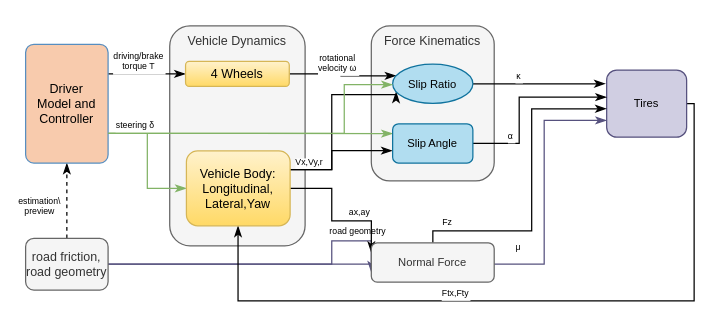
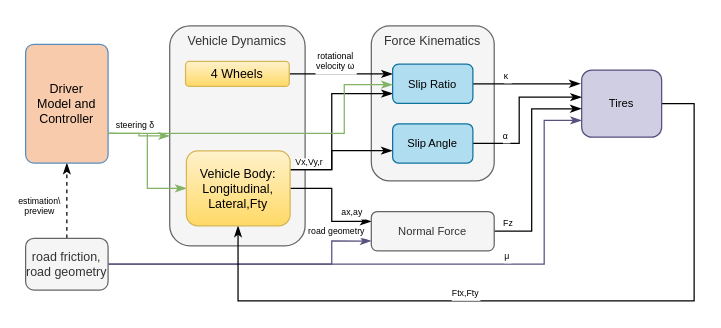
edge "Driver Model and Controller" -> "4 Wheels": removed, label "driving/brake torque T"
node "Slip Ratio": shape ellipse -> rounded rectangle
node "Tires": moved (647, 103) -> (622, 103)
edge "Driver Model and Controller" -> "Slip Angle": now "Driver Model and Controller" -> "Vehicle Dynamics"
node "Vehicle Body: Longitudinal, Lateral,Yaw": label "Vehicle Body: Longitudinal, Lateral,Yaw" -> "Vehicle Body: Longitudinal, Lateral,Fty"
node "Normal Force": moved (433, 262) -> (433, 231)
